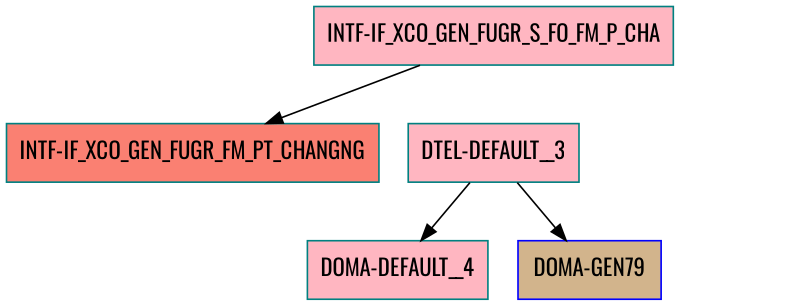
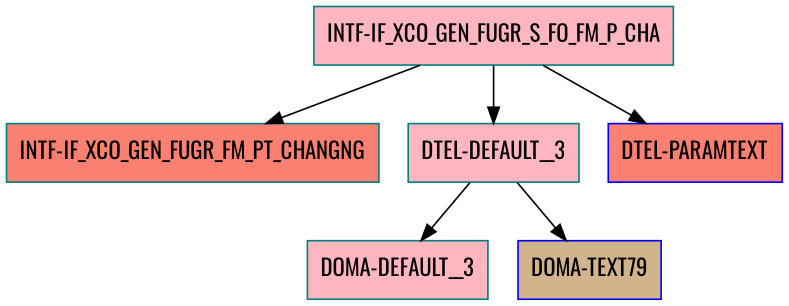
edge "INTF-IF_XCO_GEN_FUGR_S_FO_FM_P_CHA" -> "DTEL-DEFAULT__3": added
node "DTEL-PARAMTEXT": added
node "DOMA-DEFAULT__4": label "DOMA-DEFAULT__4" -> "DOMA-DEFAULT__3"
node "DOMA-GEN79": label "DOMA-GEN79" -> "DOMA-TEXT79"
